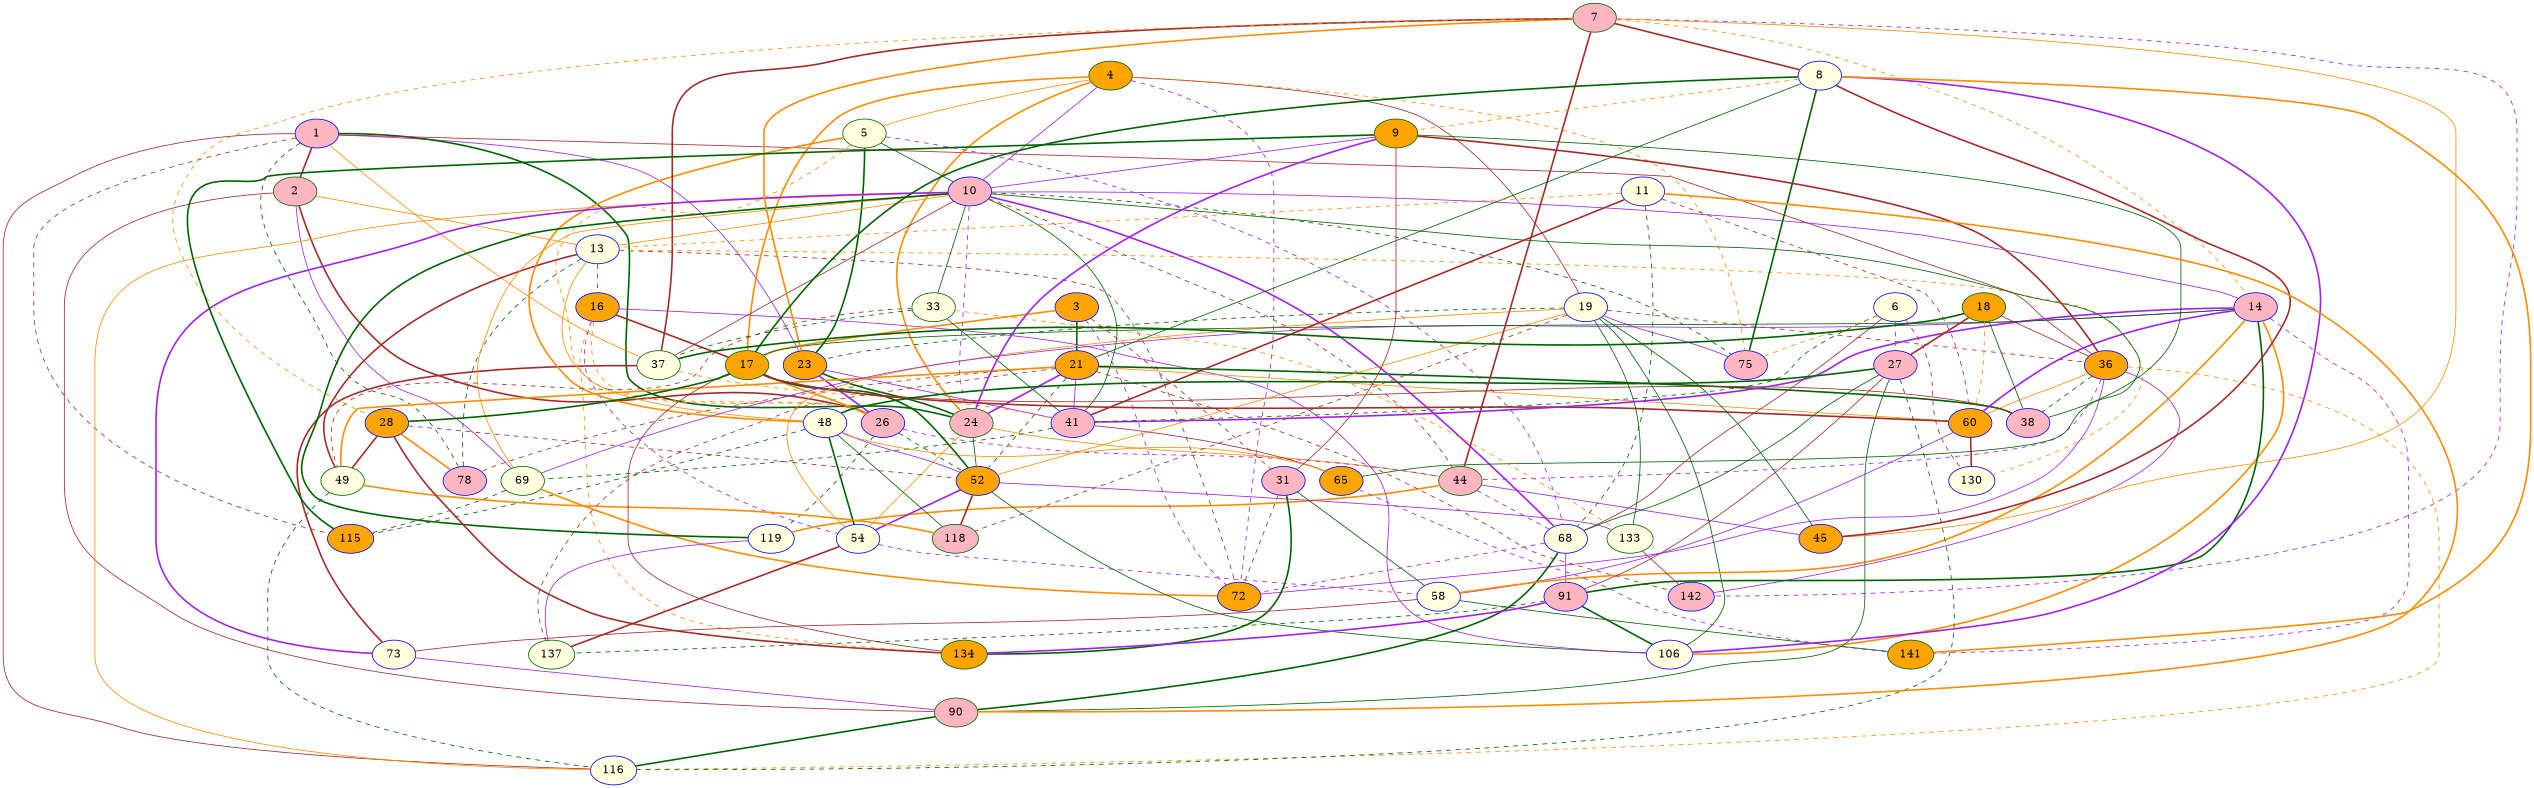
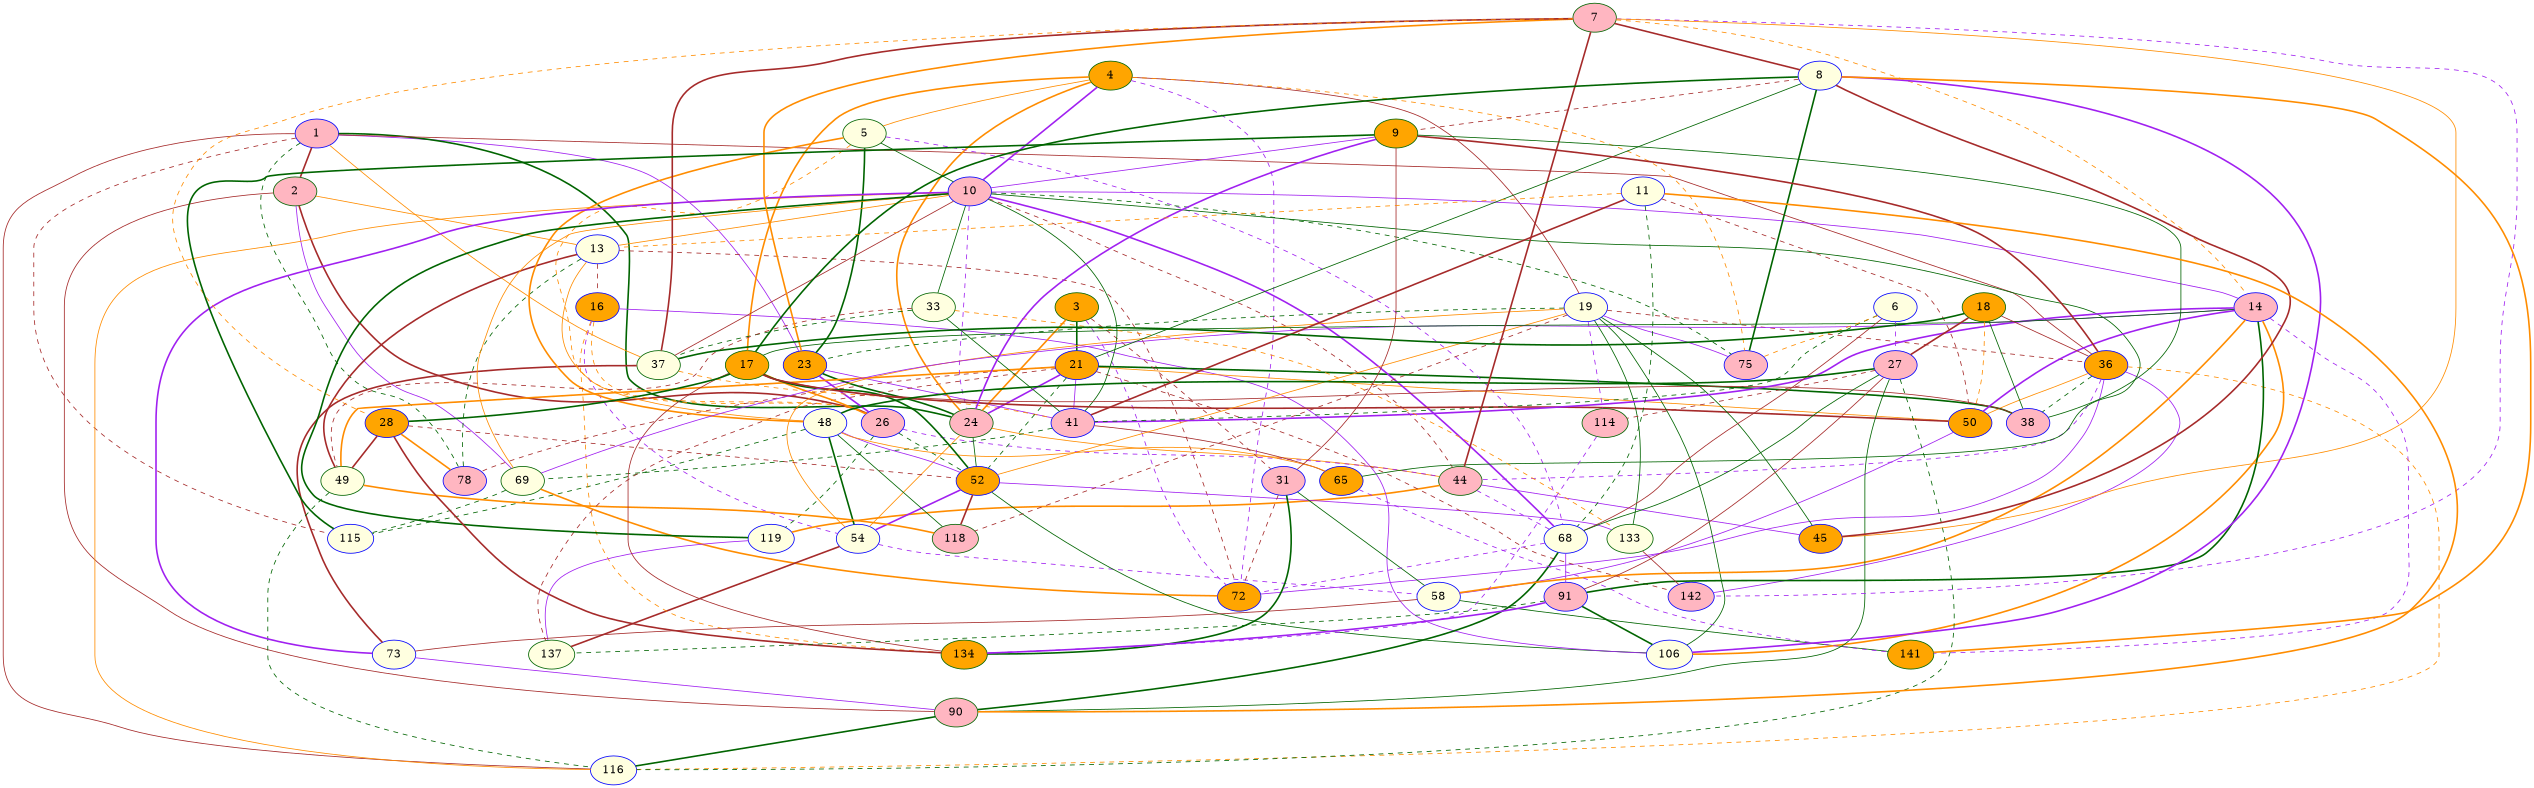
edge "8" -- "9": color darkorange -> brown
edge "4" -- "10": style solid -> bold
node "3": color blue -> darkgreen
edge "3" -- "17": now "3" -- "24"
edge "16" -- "17": removed
node "114": added
node "60": label "60" -> "50"
node "130": removed
node "115": fillcolor orange -> lightyellow
